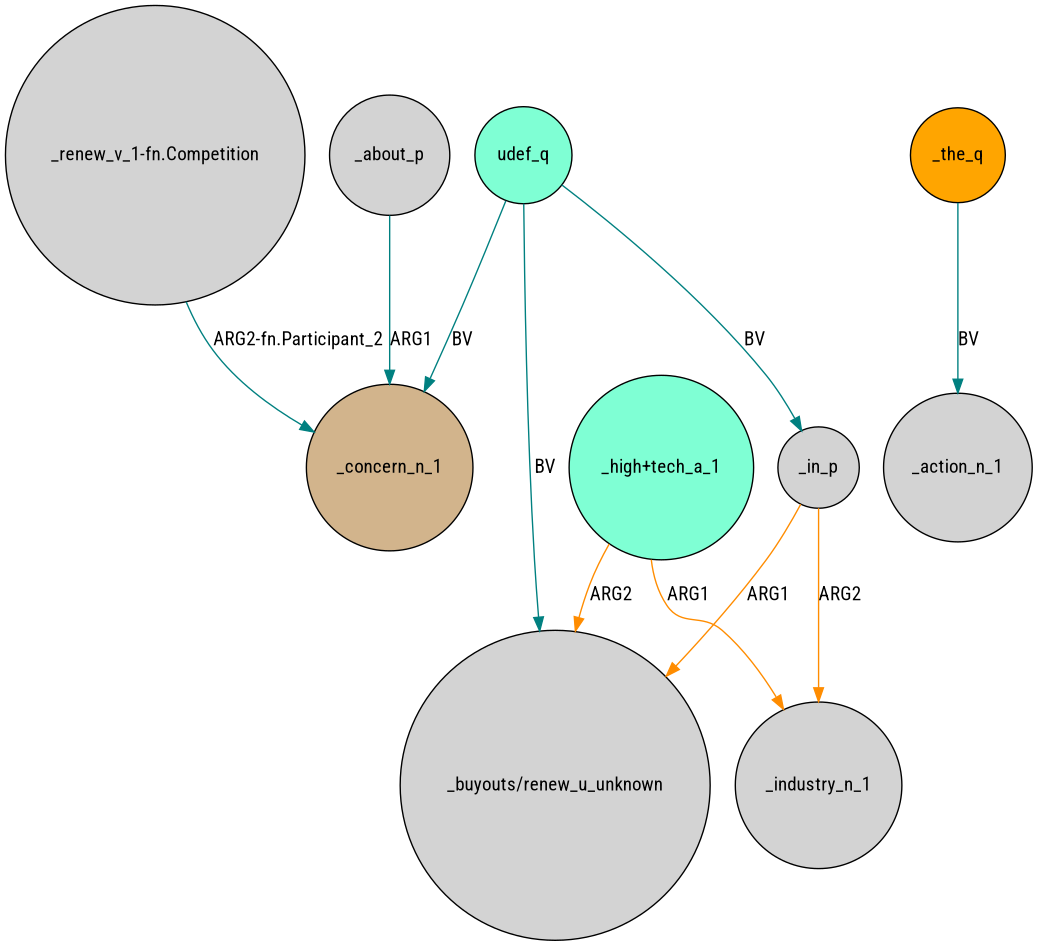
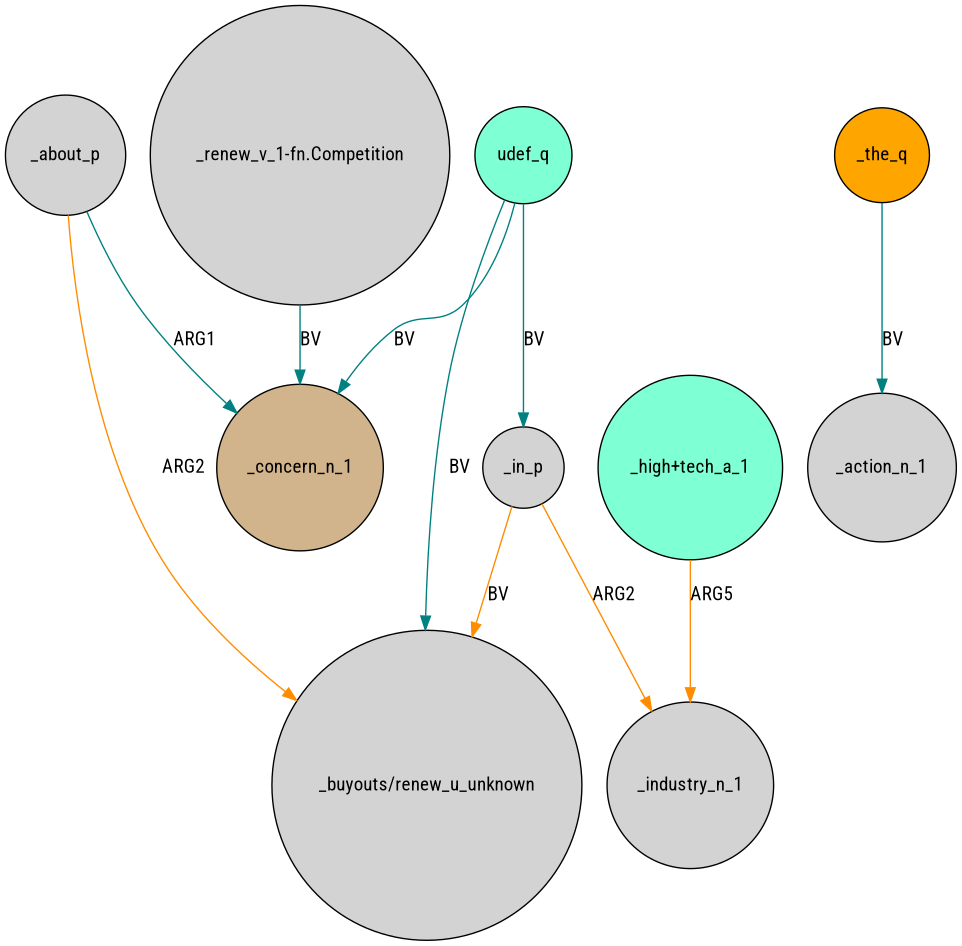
edge "_renew_v_1-fn.Competition" -> "_concern_n_1": label "ARG2-fn.Participant_2" -> "BV"
edge "_high+tech_a_1" -> "_buyouts/renew_u_unknown": now "_about_p" -> "_buyouts/renew_u_unknown"
edge "_high+tech_a_1" -> "_industry_n_1": label "ARG1" -> "ARG5"
edge "_in_p" -> "_buyouts/renew_u_unknown": label "ARG1" -> "BV"
